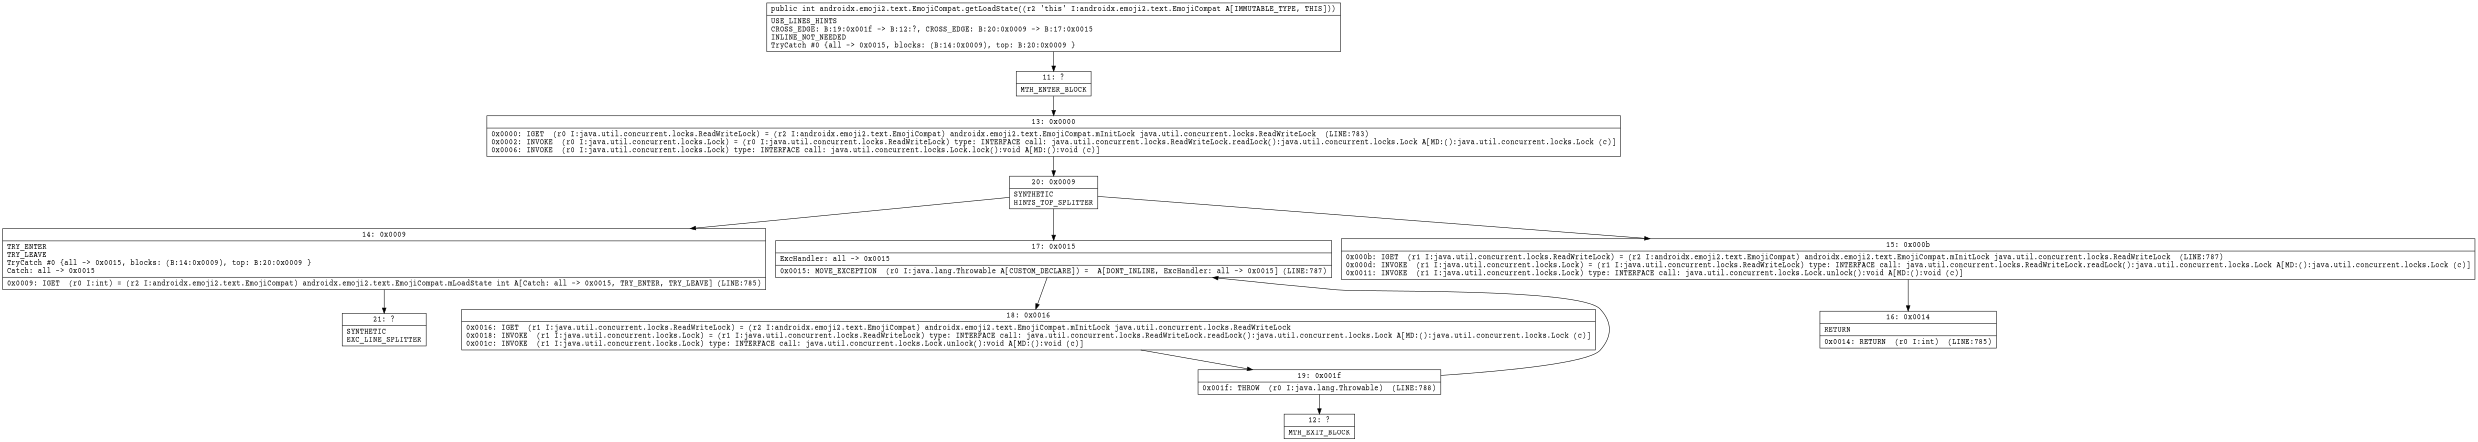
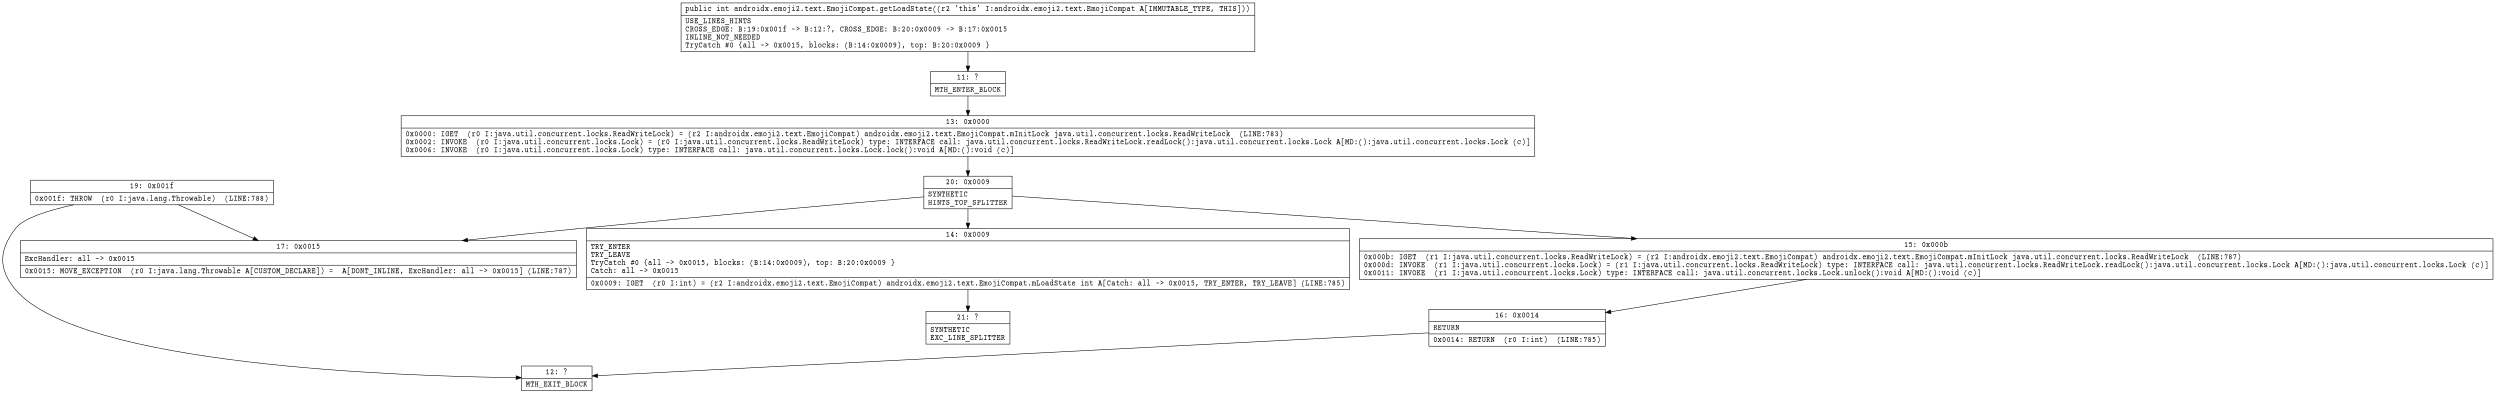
node "18: 0x0016": removed
edge "16: 0x0014" -> "12: ?": added
